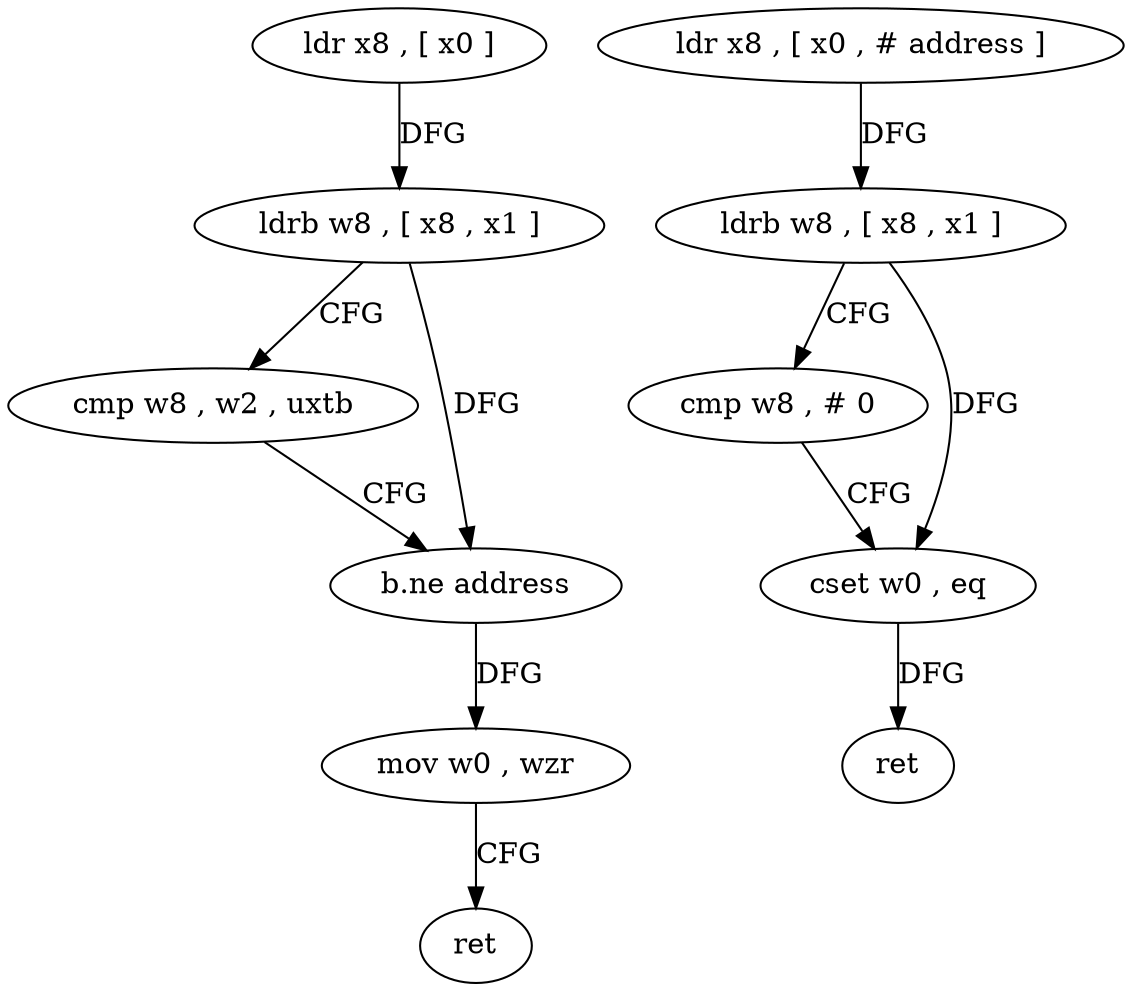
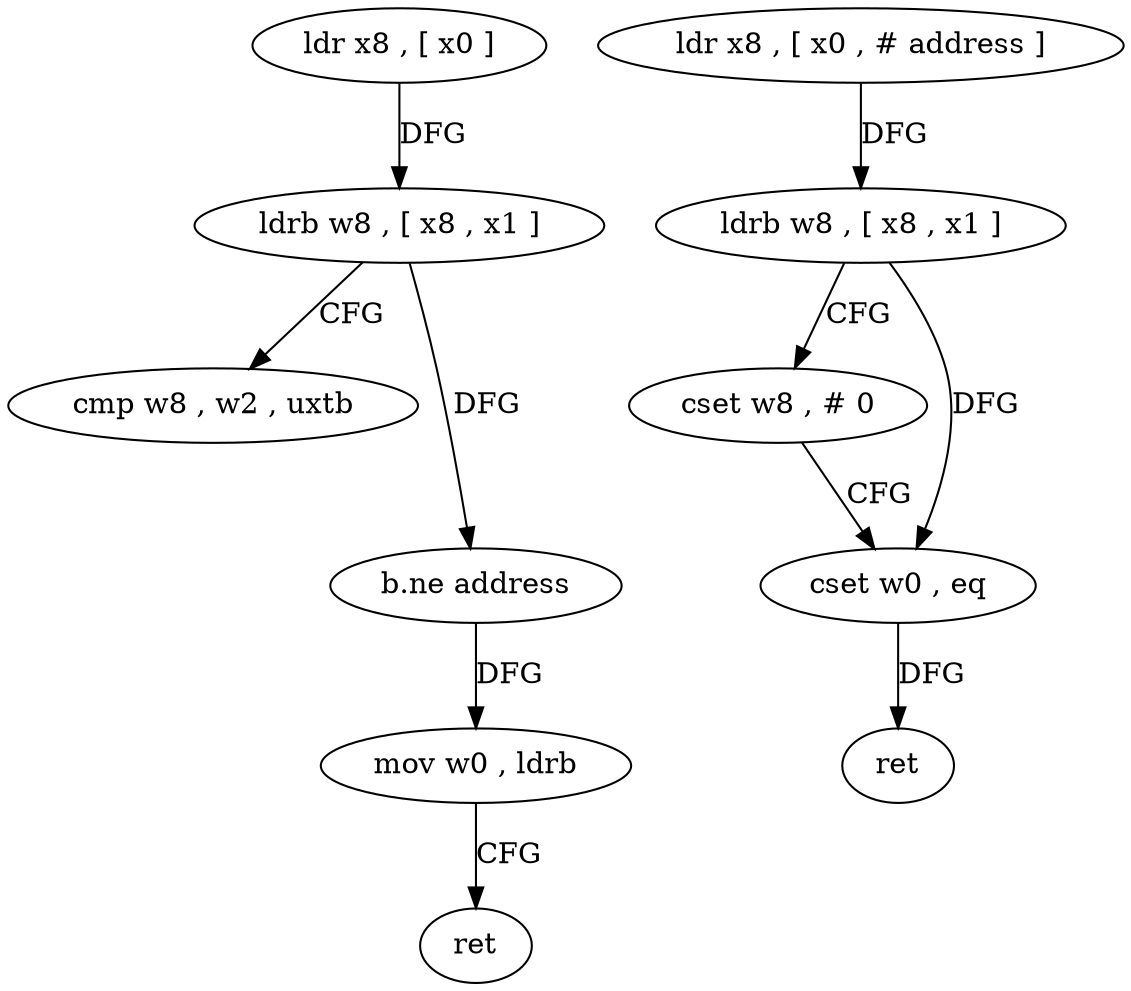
node "cmp w8 , # 0": label "cmp w8 , # 0" -> "cset w8 , # 0"
edge "cmp w8 , w2 , uxtb" -> "b.ne address": removed, label "CFG"
node "mov w0 , wzr": label "mov w0 , wzr" -> "mov w0 , ldrb"
